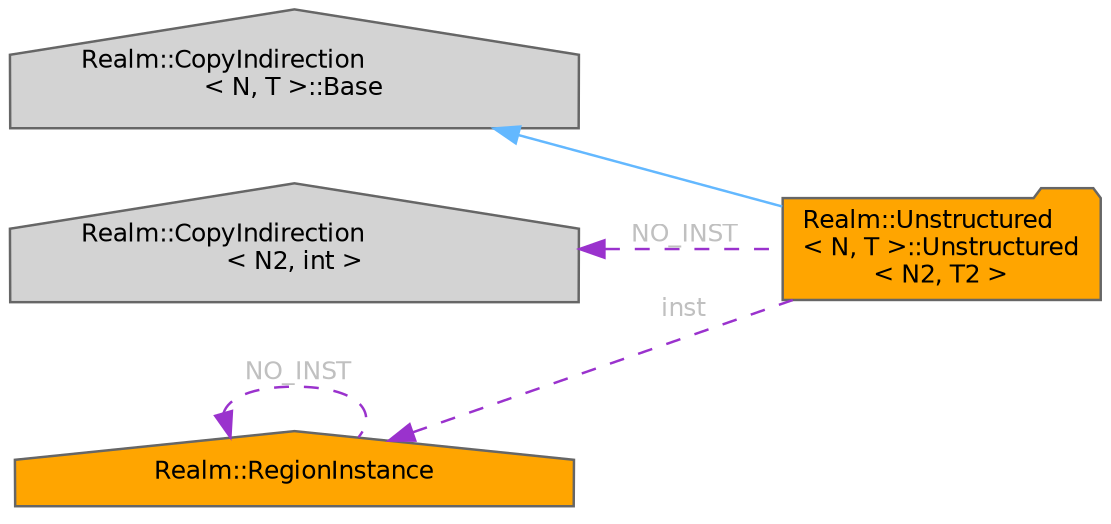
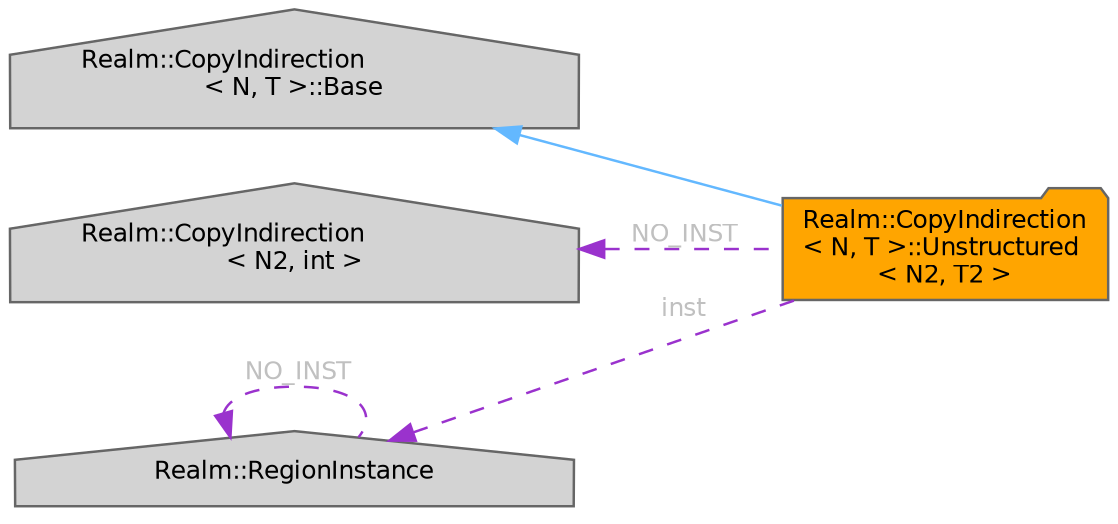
node "Realm::Unstructured < N, T >::Unstructured < N2, T2 >": label "Realm::Unstructured < N, T >::Unstructured < N2, T2 >" -> "Realm::CopyIndirection < N, T >::Unstructured < N2, T2 >"
node "Realm::RegionInstance": fillcolor orange -> lightgrey
